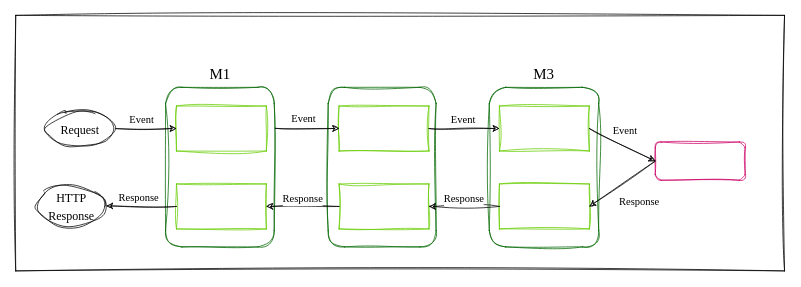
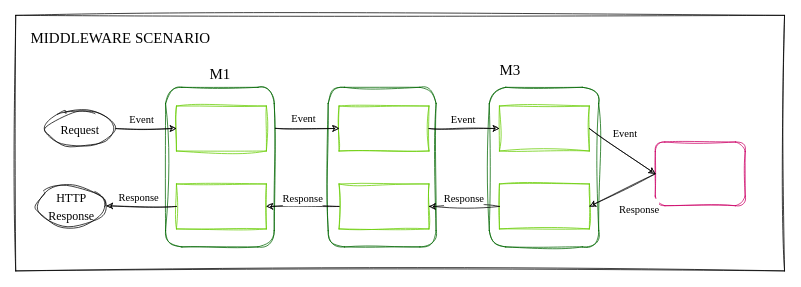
node "MIDDLEWARE SCENARIO": added
node "M3": moved (544, 73) -> (510, 69)
node "Handler": size 90x38 -> 90x64
